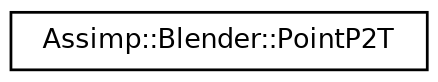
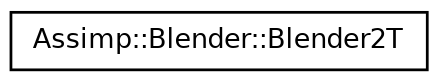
node "Assimp::Blender::PointP2T": label "Assimp::Blender::PointP2T" -> "Assimp::Blender::Blender2T"
